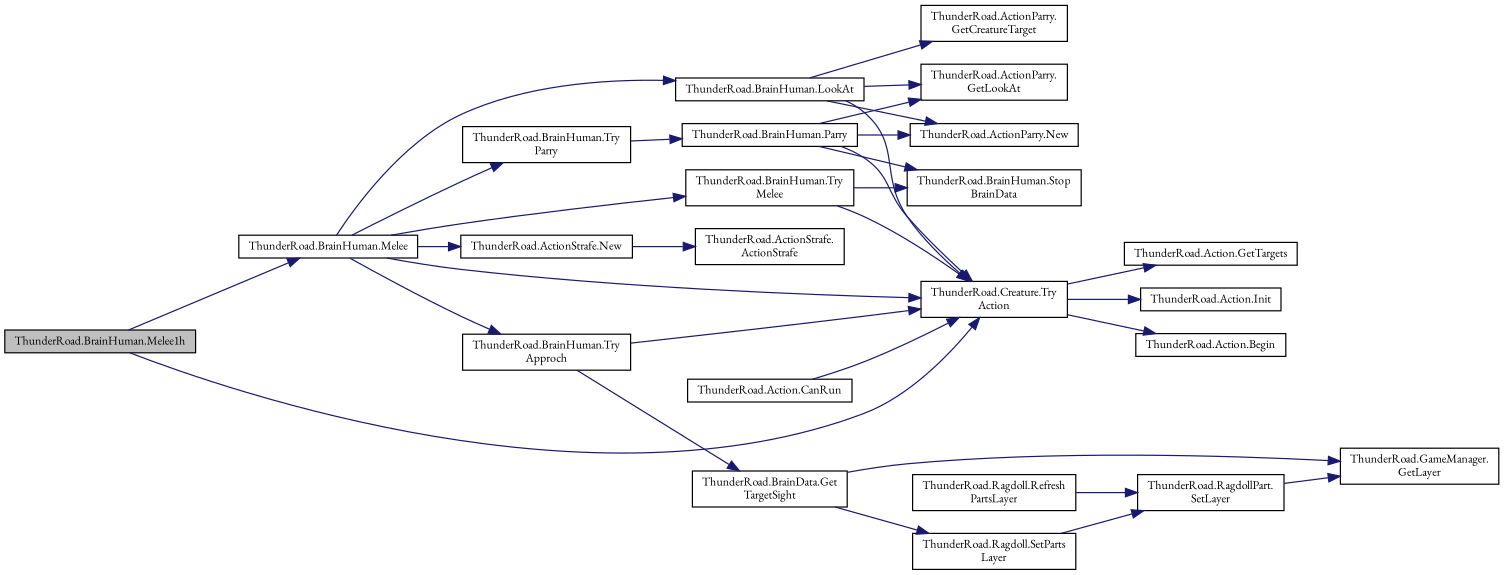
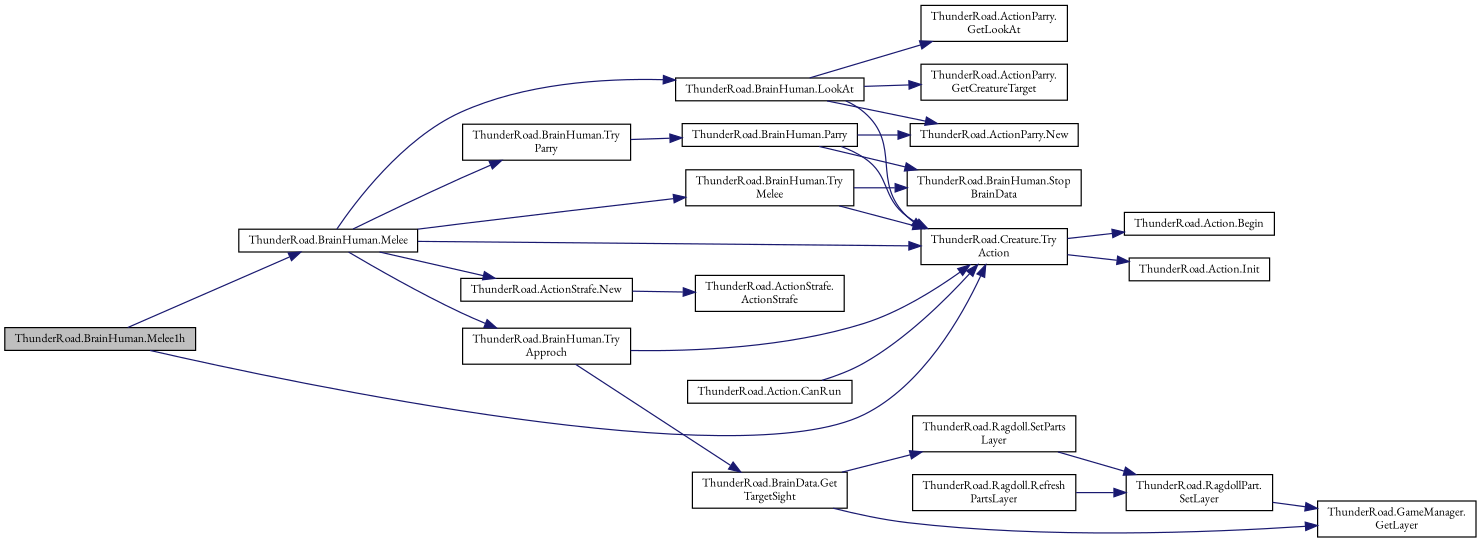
edge "ThunderRoad.BrainHuman.Parry" -> "ThunderRoad.ActionParry. GetLookAt": removed
node "ThunderRoad.Action.GetTargets": removed
